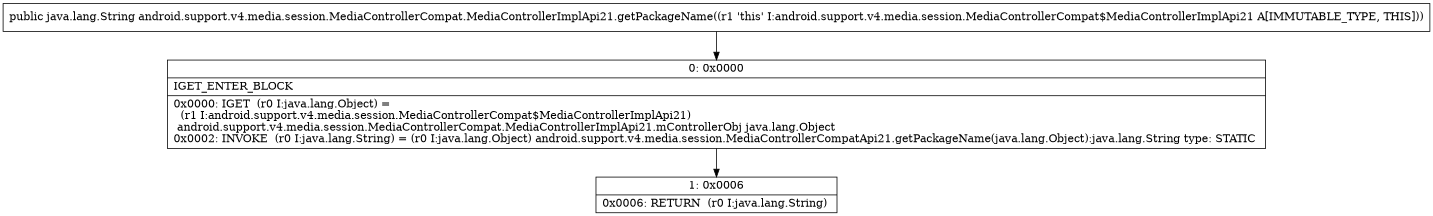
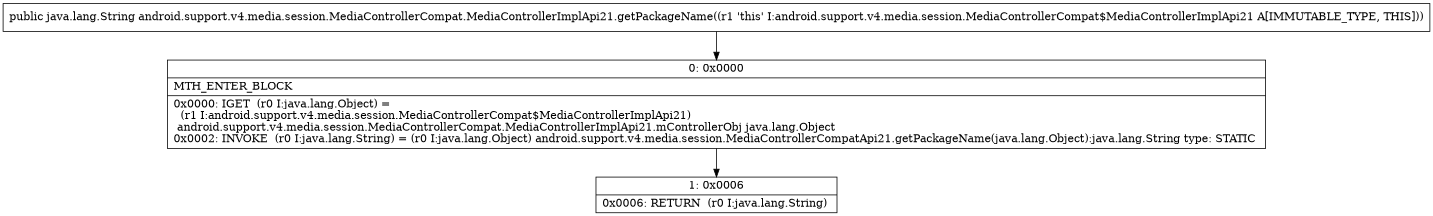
node "0: 0x0000": text "IGET_ENTER_BLOCK" -> "MTH_ENTER_BLOCK"
